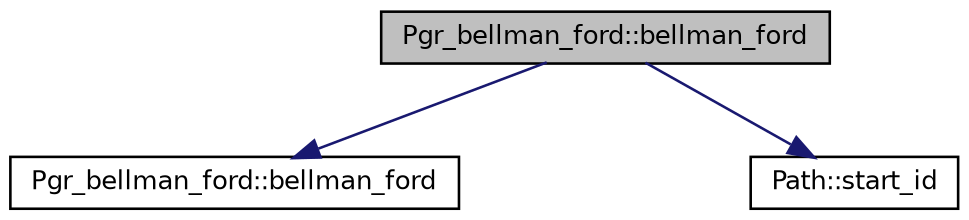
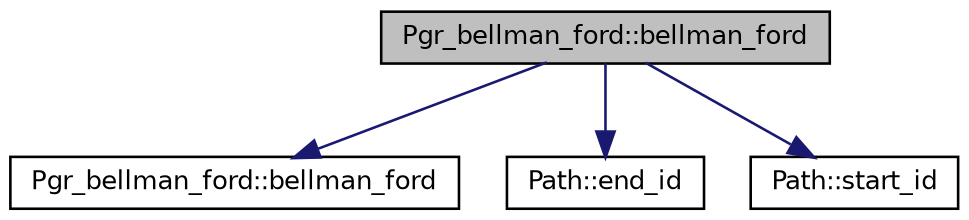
node "Path::end_id": added
